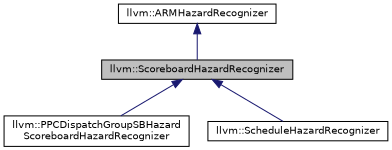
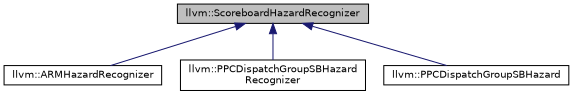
edge "llvm::ScoreboardHazardRecognizer" -> "llvm::ARMHazardRecognizer": reversed
node "llvm::PPCDispatchGroupSBHazard ScoreboardHazardRecognizer": label "llvm::PPCDispatchGroupSBHazard ScoreboardHazardRecognizer" -> "llvm::PPCDispatchGroupSBHazard Recognizer"
node "llvm::ScheduleHazardRecognizer": label "llvm::ScheduleHazardRecognizer" -> "llvm::PPCDispatchGroupSBHazard"
